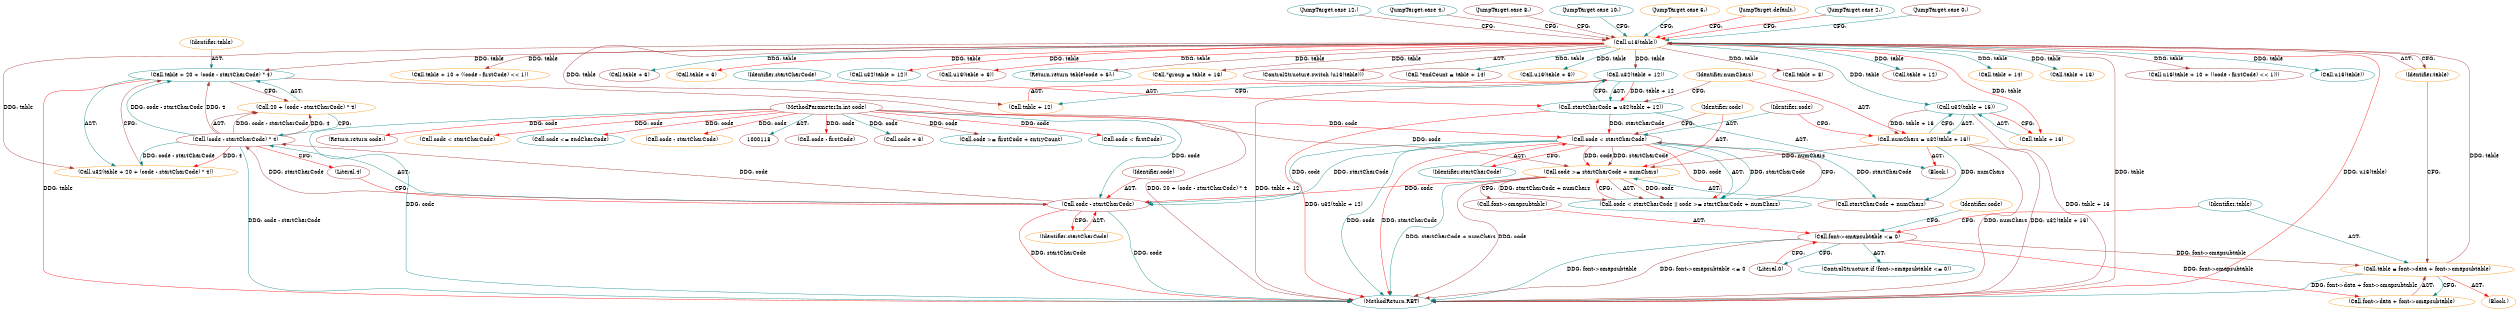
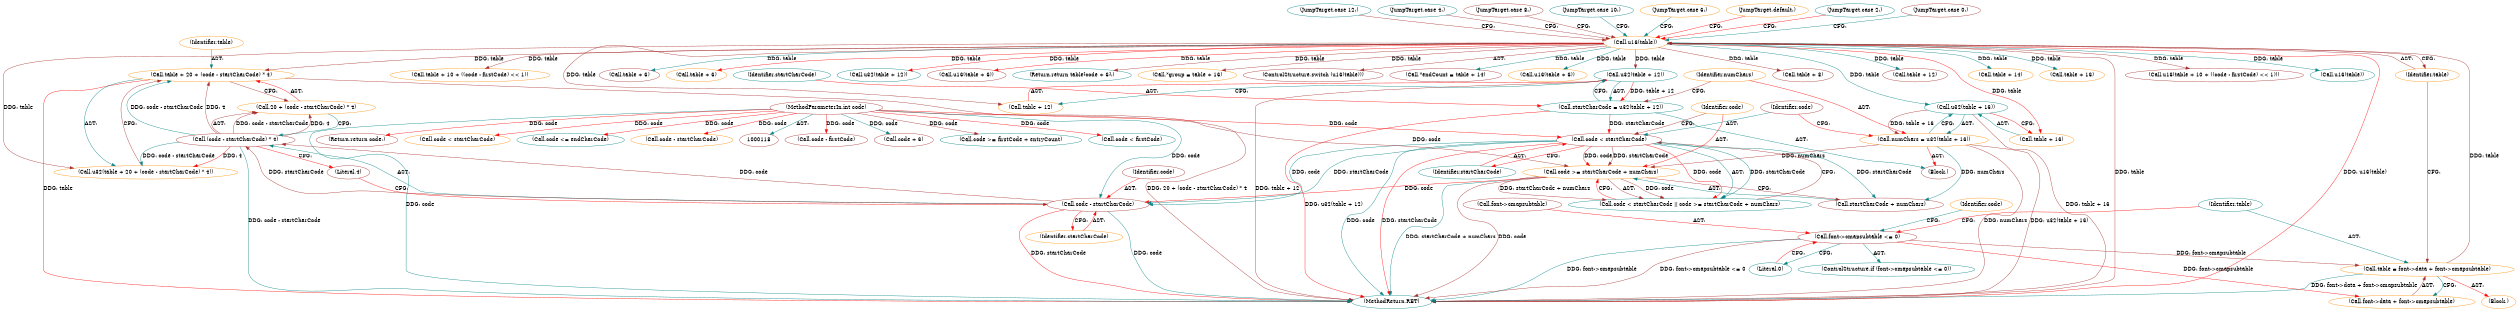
node "(Call,table + 20 + (code - startCharCode) * 4)": color teal -> darkorange
edge "(Call,20 + (code - startCharCode) * 4)" -> "(Call,table + 20 + (code - startCharCode) * 4)": color teal -> red
edge "(Call,code >= startCharCode + numChars)" -> "(Call,font->cmapsubtable)": now "(Call,code >= startCharCode + numChars)" -> "(Call,startCharCode + numChars)"
node "(Literal,0)": color brown -> teal
